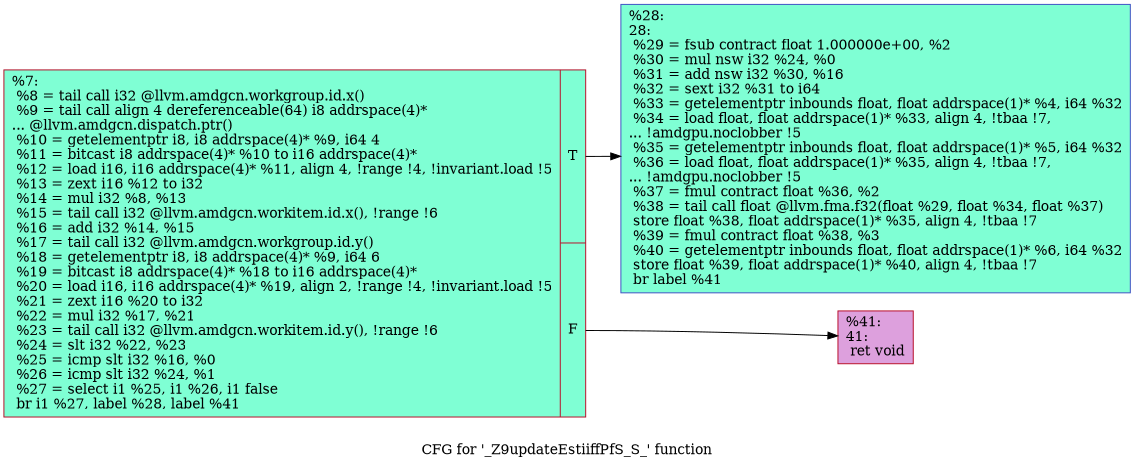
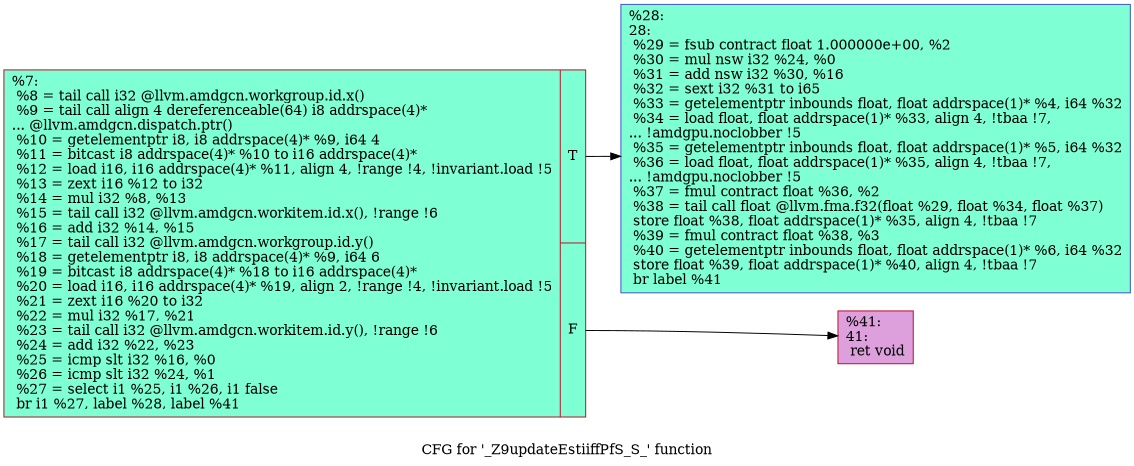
node "%28:": text "%32 = sext i32 %31 to i64" -> "%32 = sext i32 %31 to i65"
node "%7:": text "%24 = slt i32 %22, %23" -> "%24 = add i32 %22, %23"
